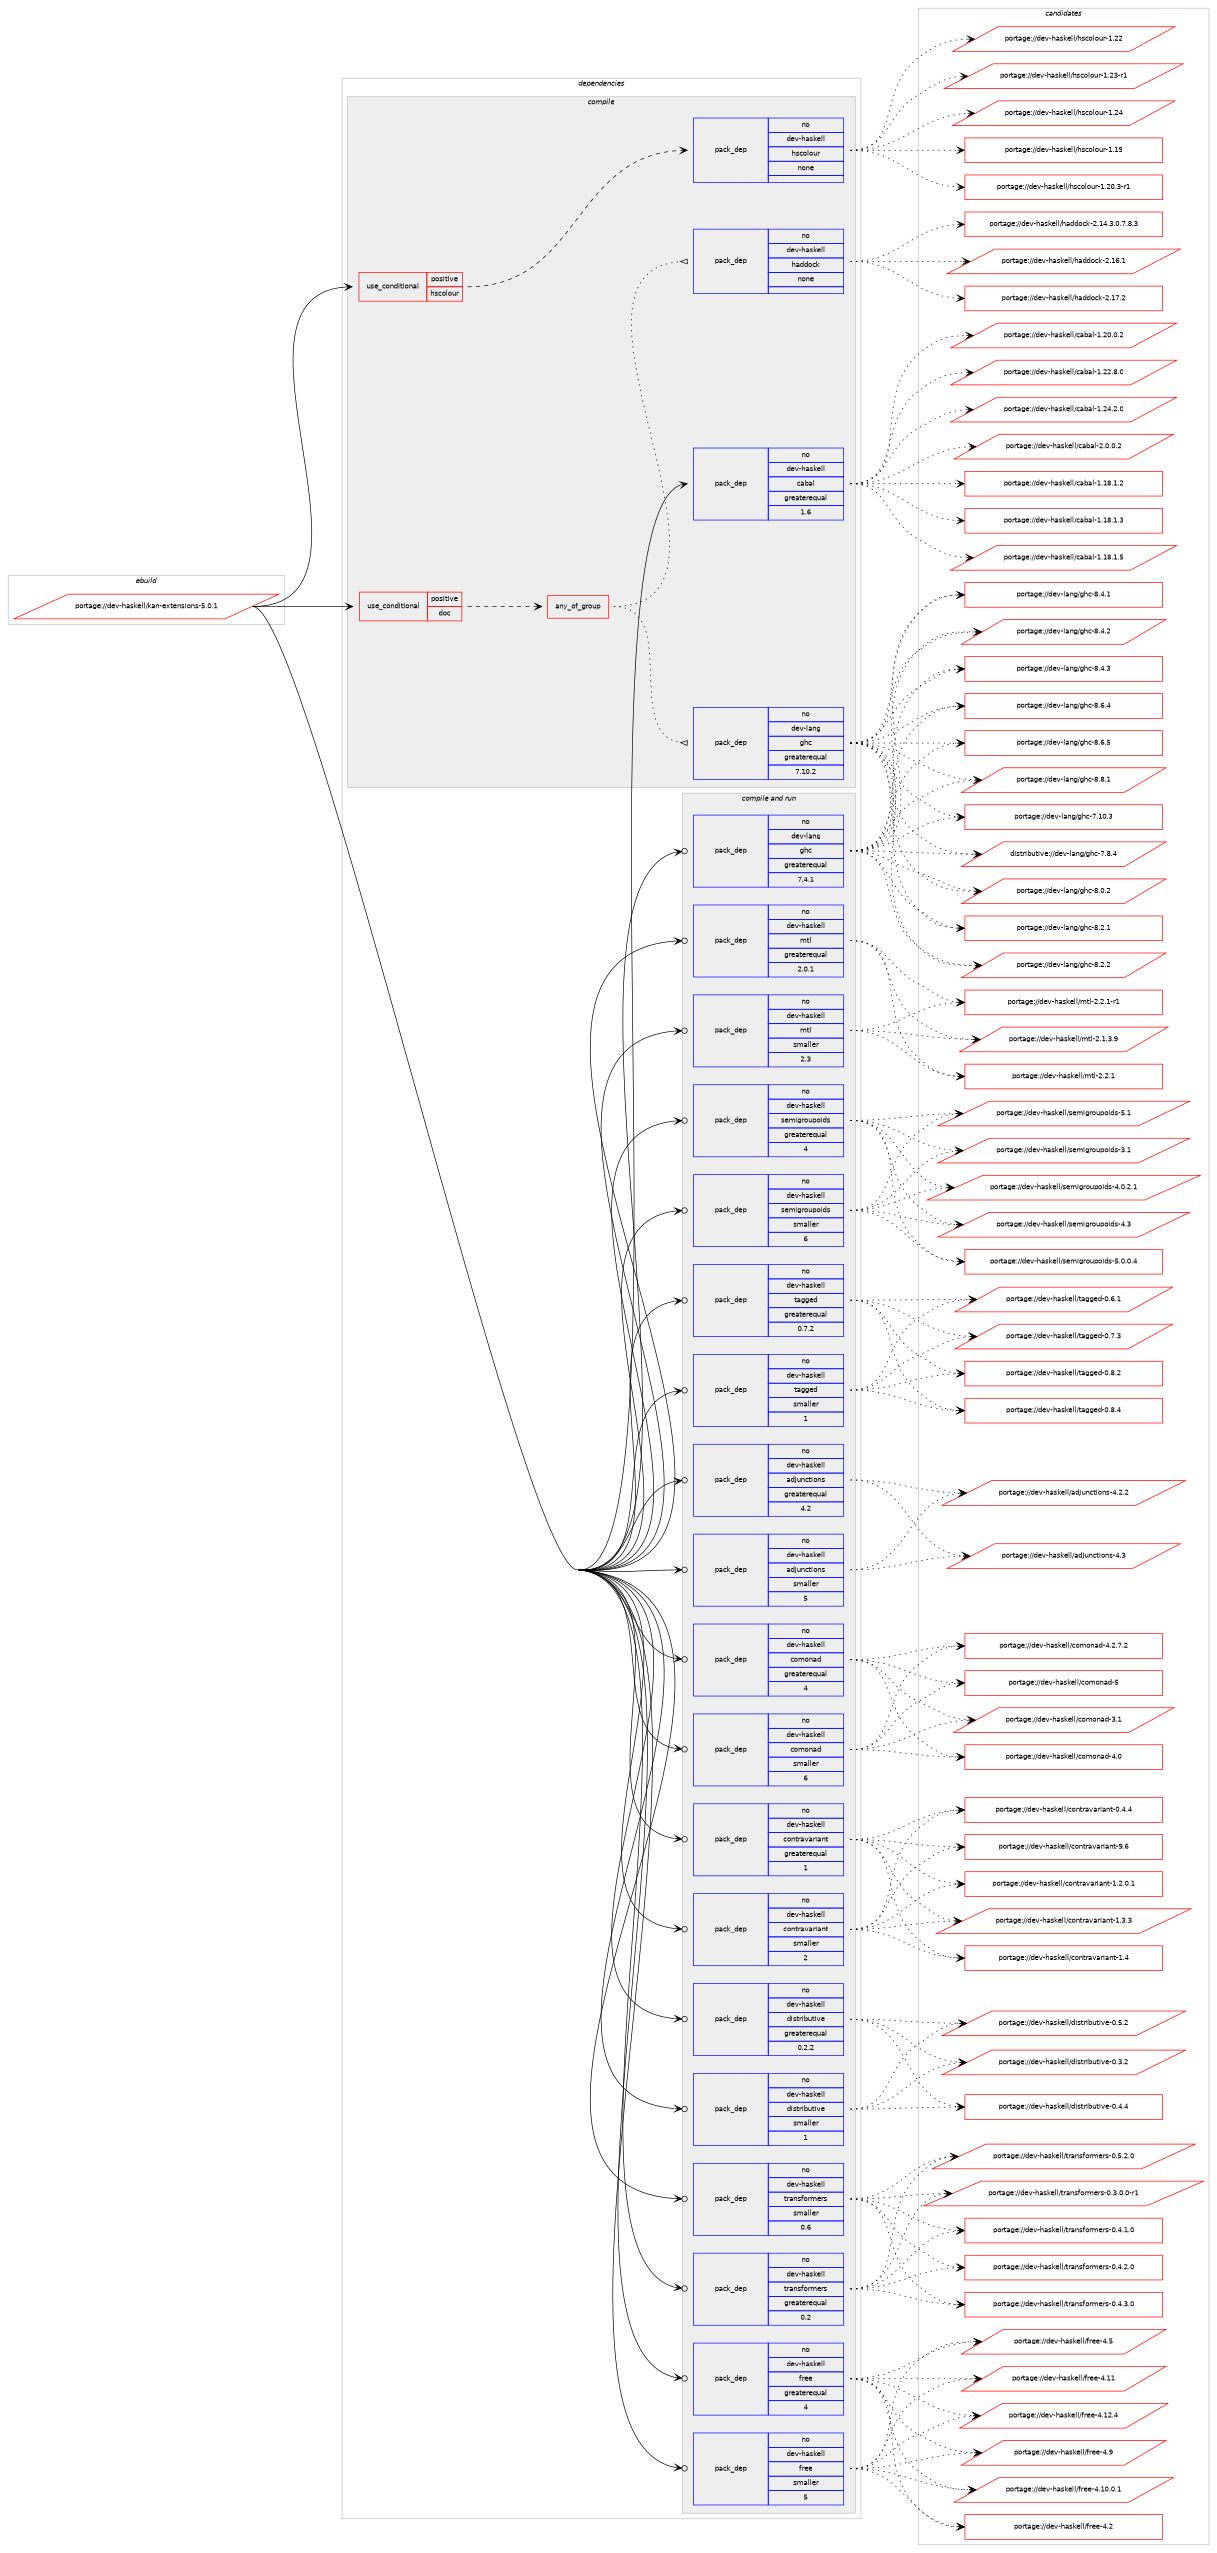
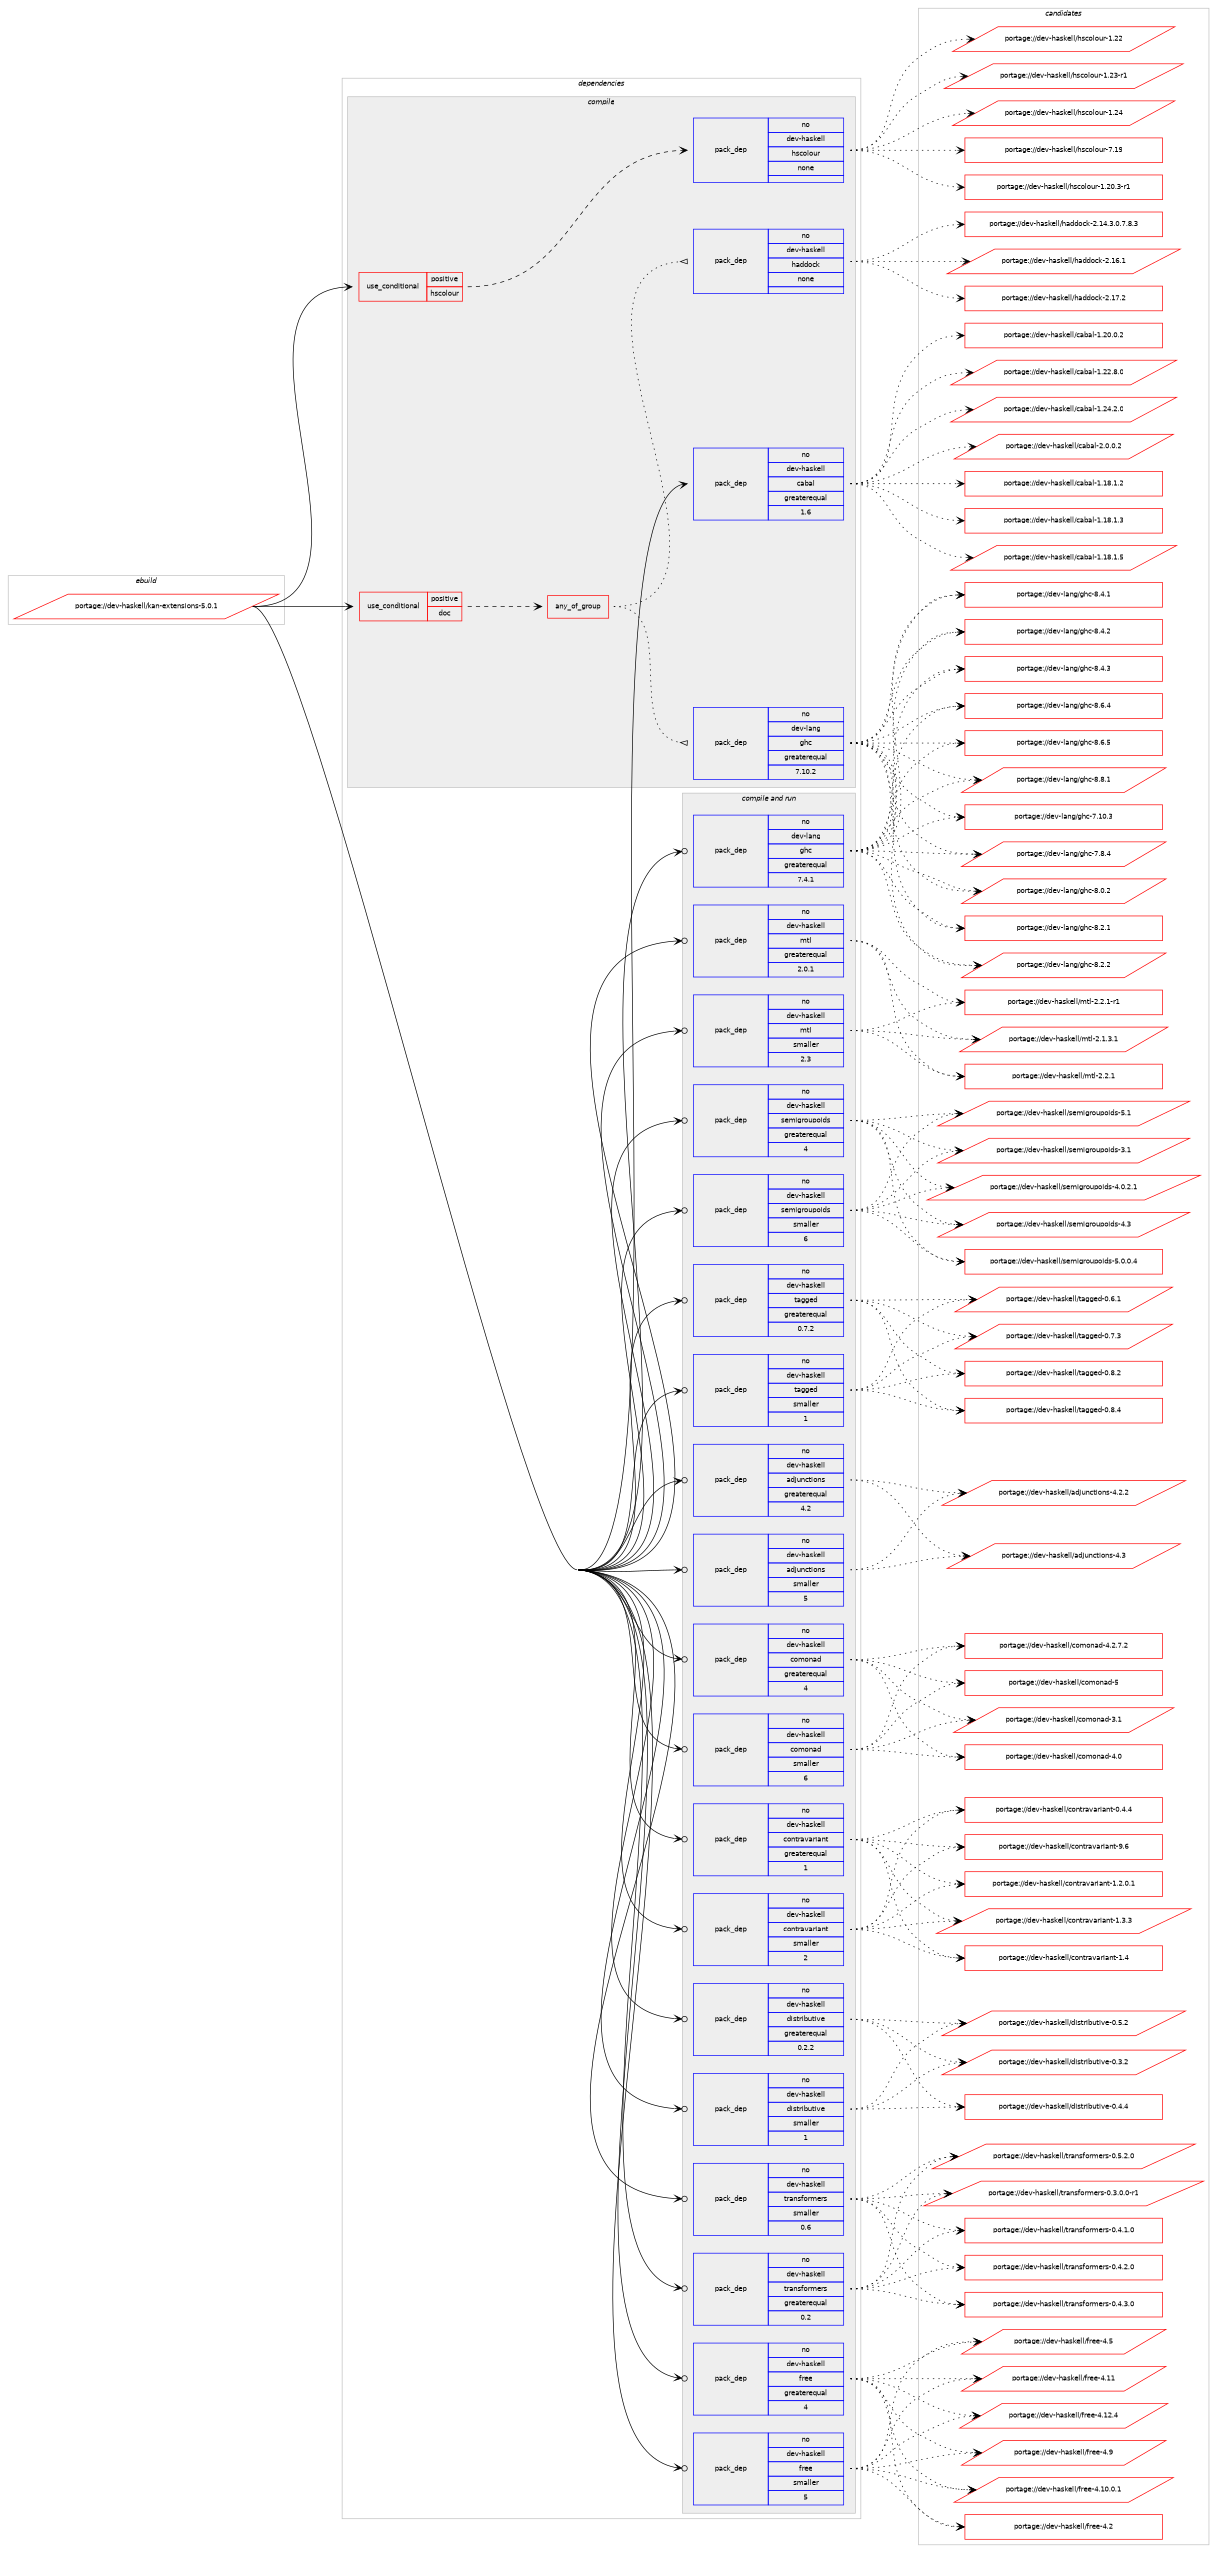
node "portage://dev-haskell/hscolour-1.19": label "portage://dev-haskell/hscolour-1.19" -> "portage://dev-haskell/hscolour-7.19"
node "portage://dev-haskell/cabal-1.20.0.2": shape parallelogram -> box
node "portage://dev-lang/ghc-8.4.2": shape parallelogram -> box
node "distributive://dev-lang/ghc-7.8.4": label "distributive://dev-lang/ghc-7.8.4" -> "portage://dev-lang/ghc-7.8.4"
node "portage://dev-haskell/mtl-2.1.3.9": label "portage://dev-haskell/mtl-2.1.3.9" -> "portage://dev-haskell/mtl-2.1.3.1"
